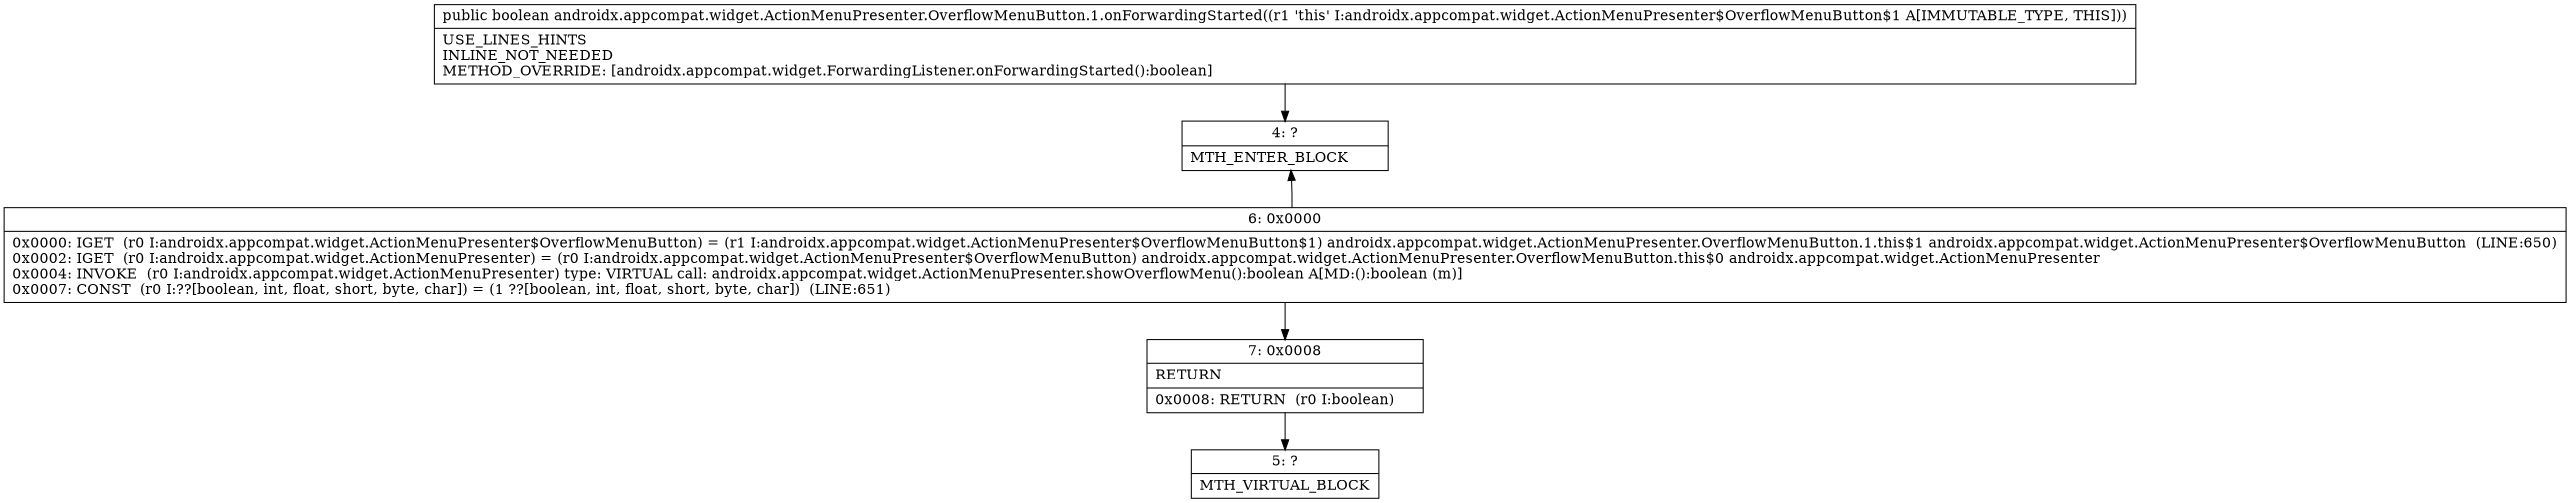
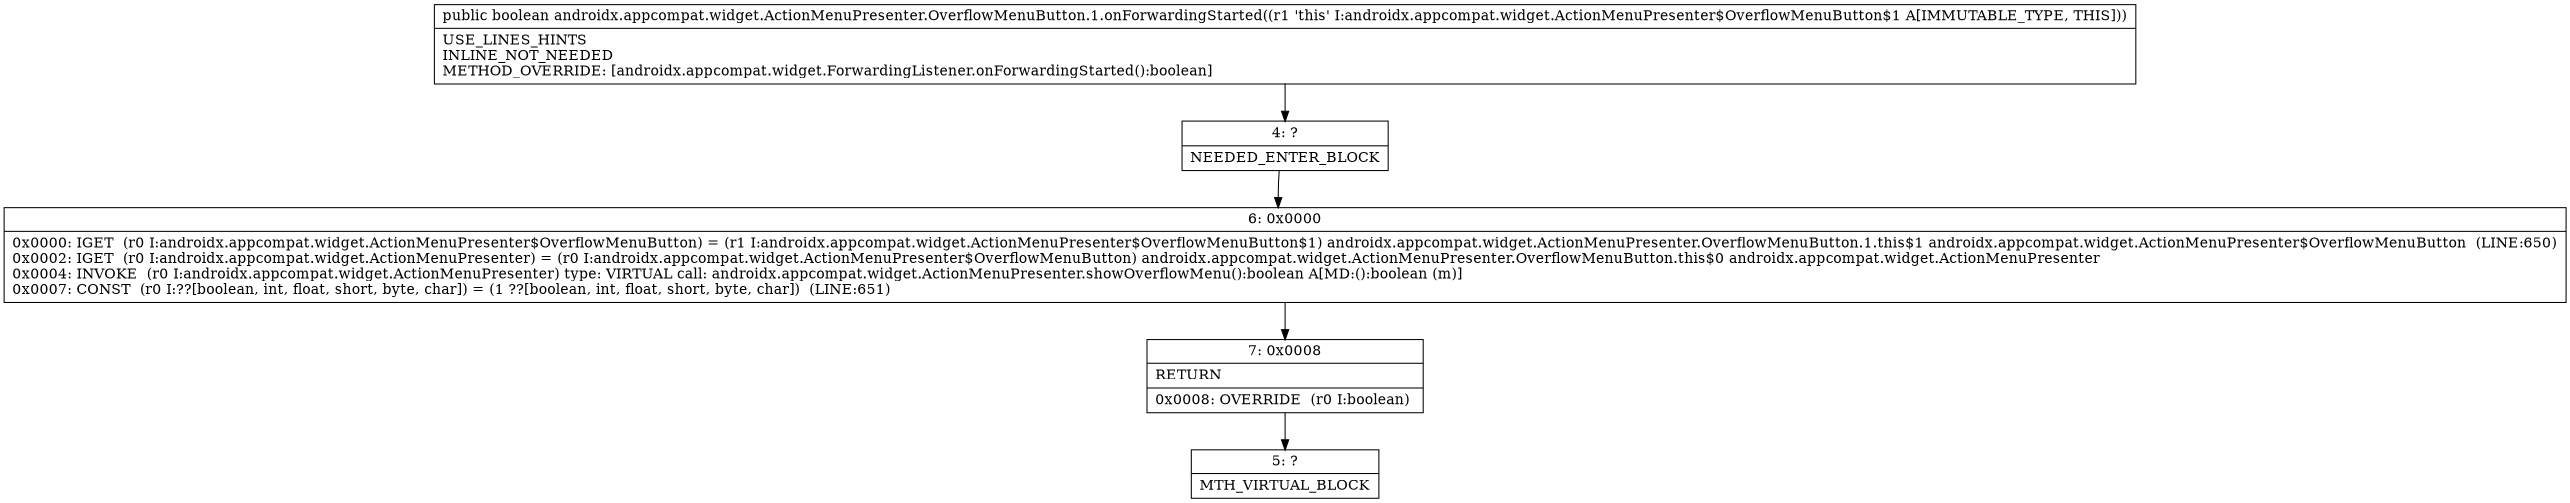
node "4: ?": text "MTH_ENTER_BLOCK" -> "NEEDED_ENTER_BLOCK"
edge "6: 0x0000" -> "4: ?": reversed
node "7: 0x0008": text "0x0008: RETURN  (r0 I:boolean)" -> "0x0008: OVERRIDE  (r0 I:boolean)"
